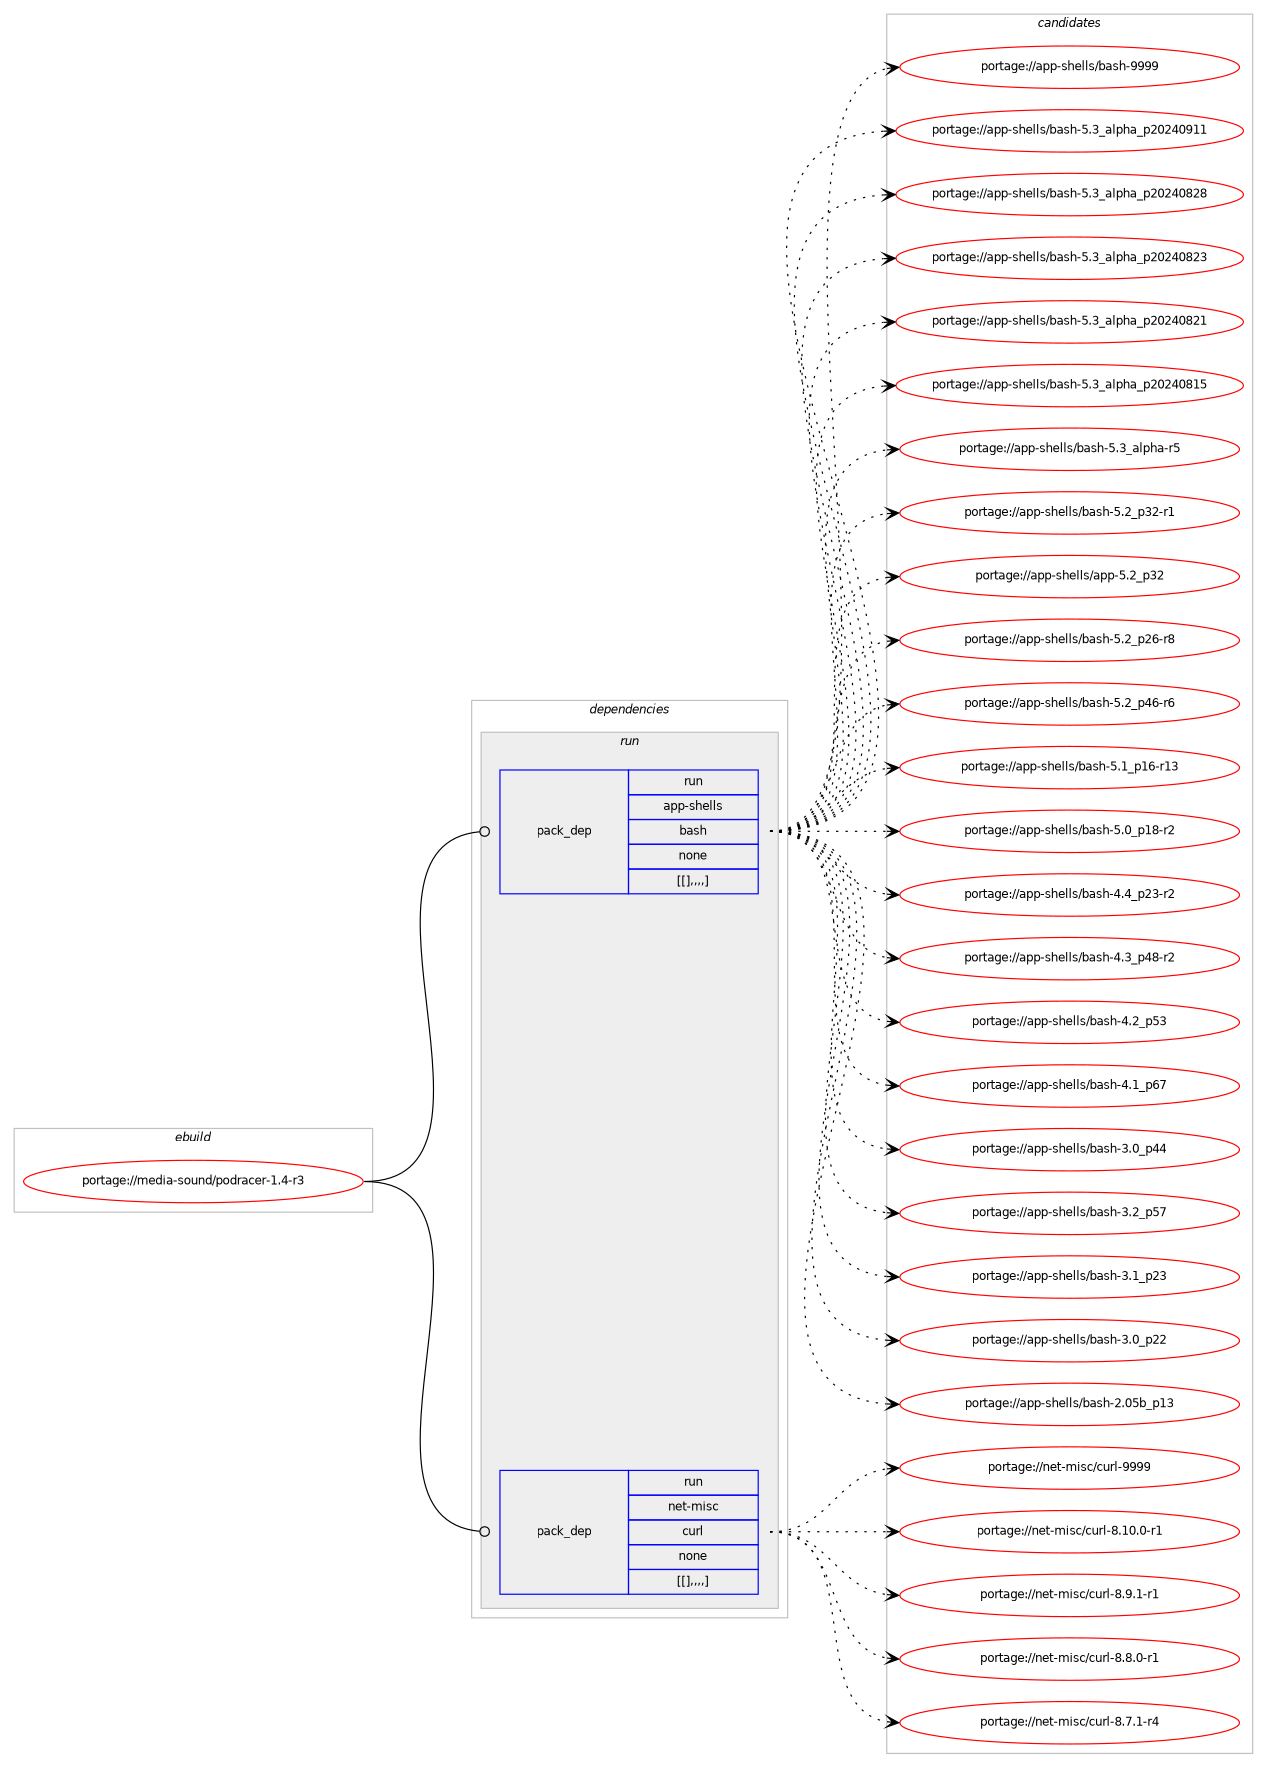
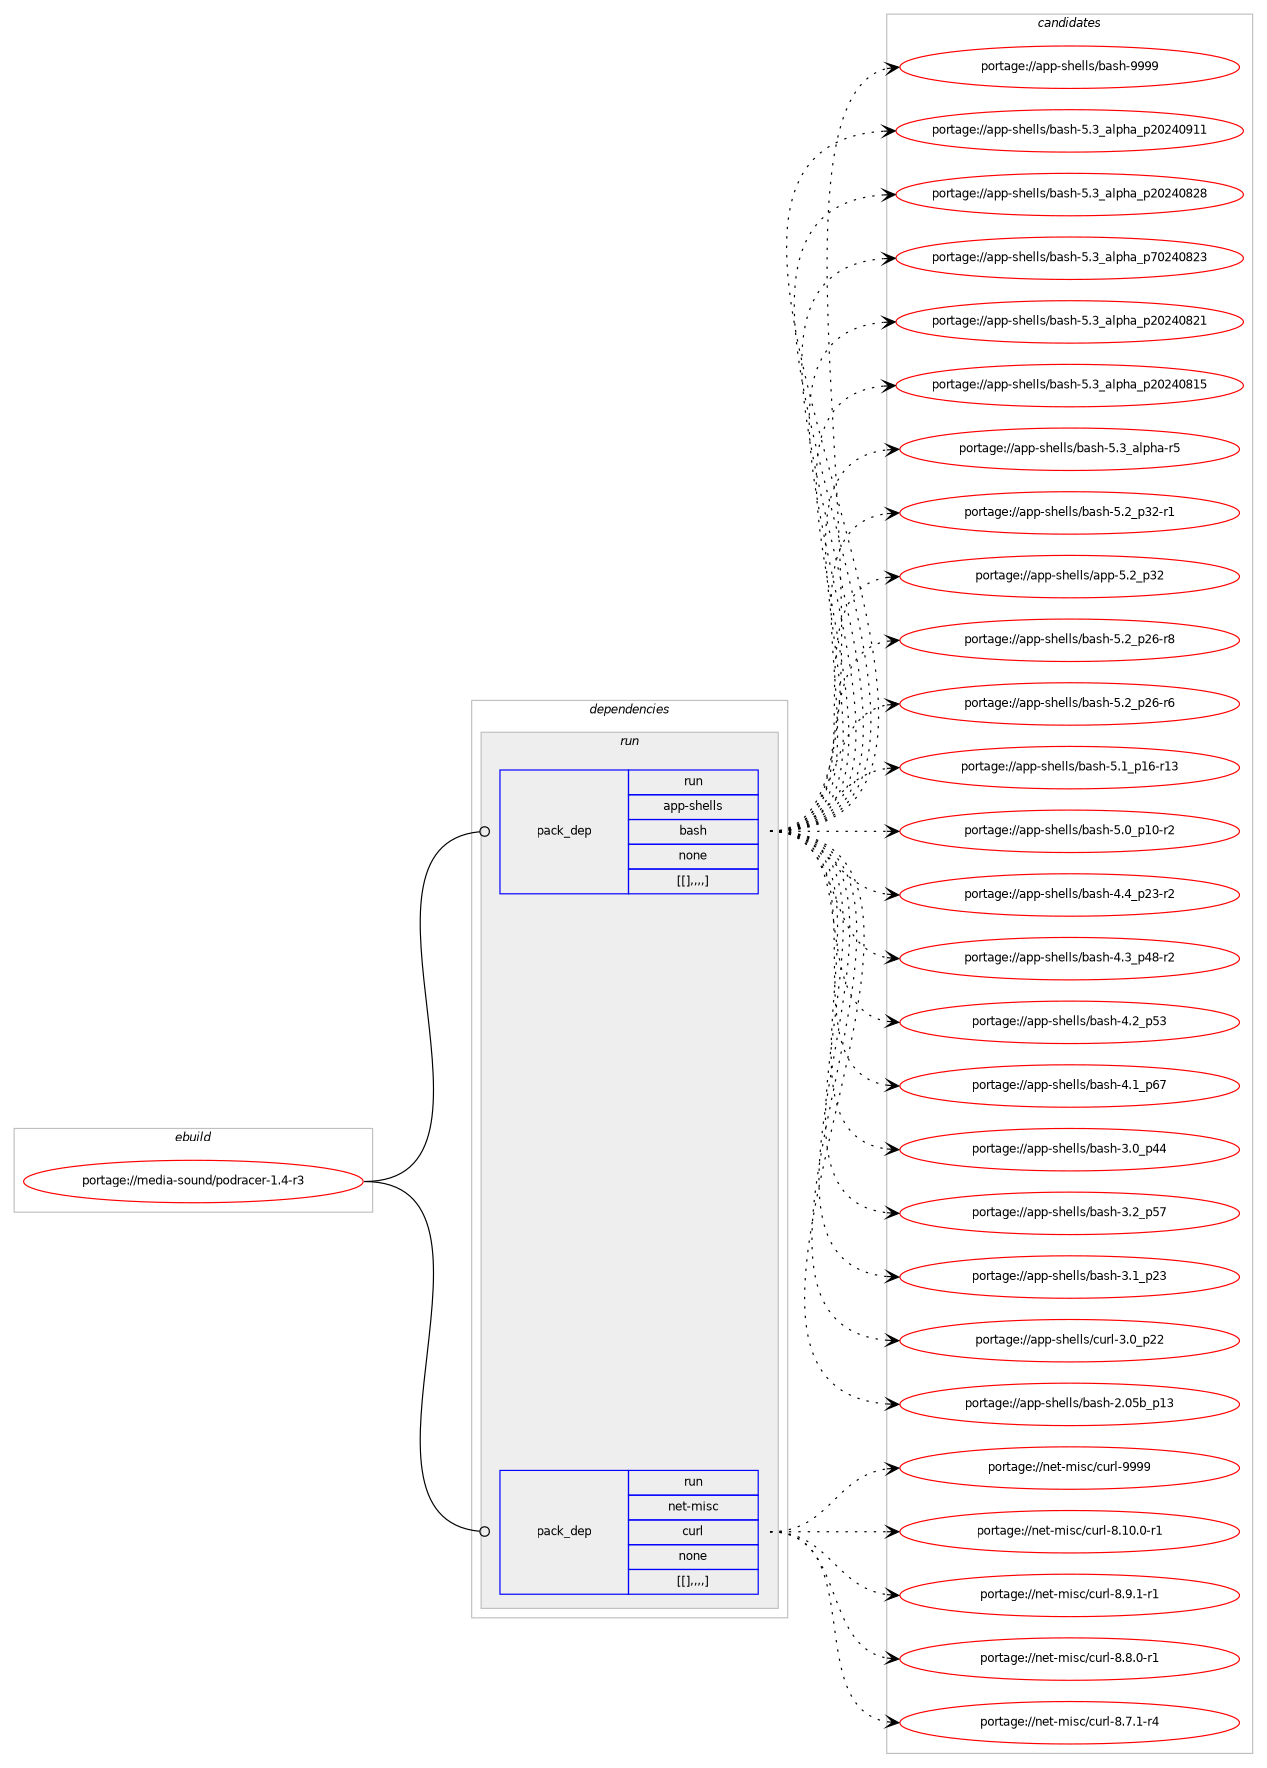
node "portage://app-shells/bash-5.3_alpha_p20240823": label "portage://app-shells/bash-5.3_alpha_p20240823" -> "portage://app-shells/bash-5.3_alpha_p70240823"
node "portage://app-shells/bash-5.2_p46-r6": label "portage://app-shells/bash-5.2_p46-r6" -> "portage://app-shells/bash-5.2_p26-r6"
node "portage://app-shells/bash-5.0_p18-r2": label "portage://app-shells/bash-5.0_p18-r2" -> "portage://app-shells/bash-5.0_p10-r2"
node "portage://app-shells/bash-3.0_p22": label "portage://app-shells/bash-3.0_p22" -> "portage://app-shells/curl-3.0_p22"
